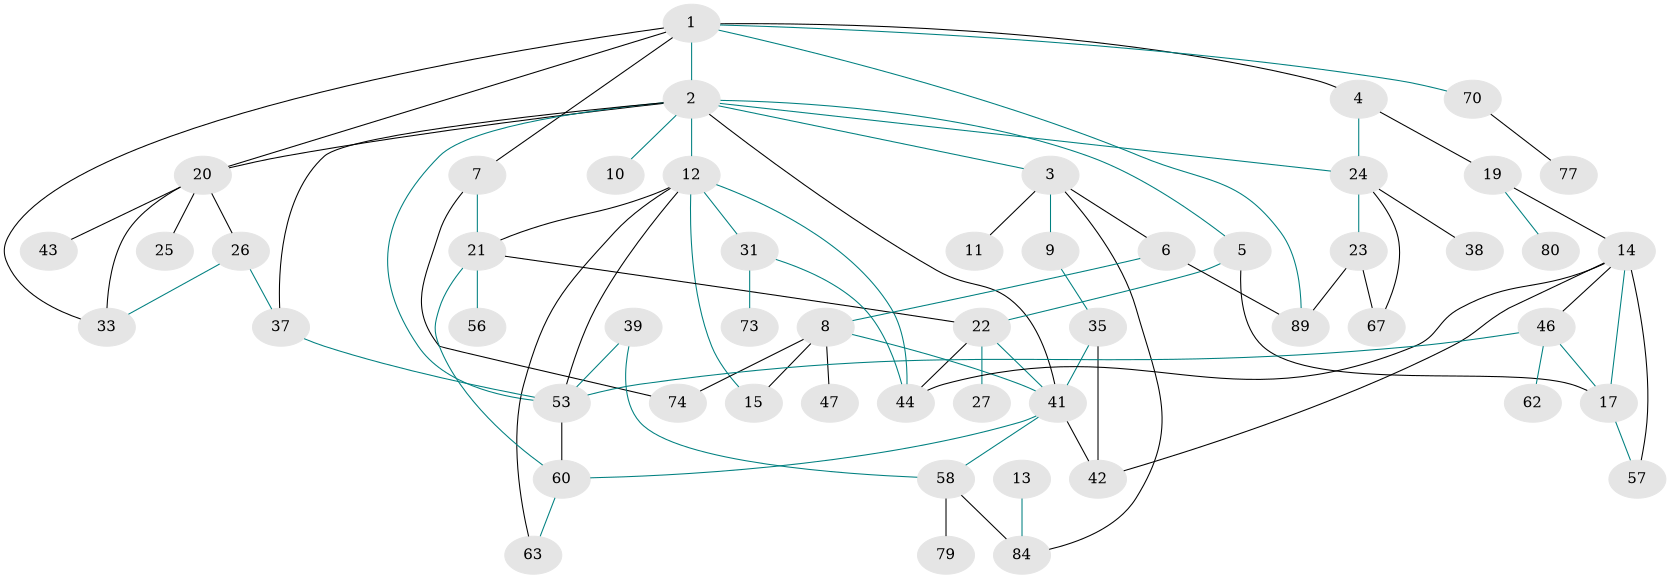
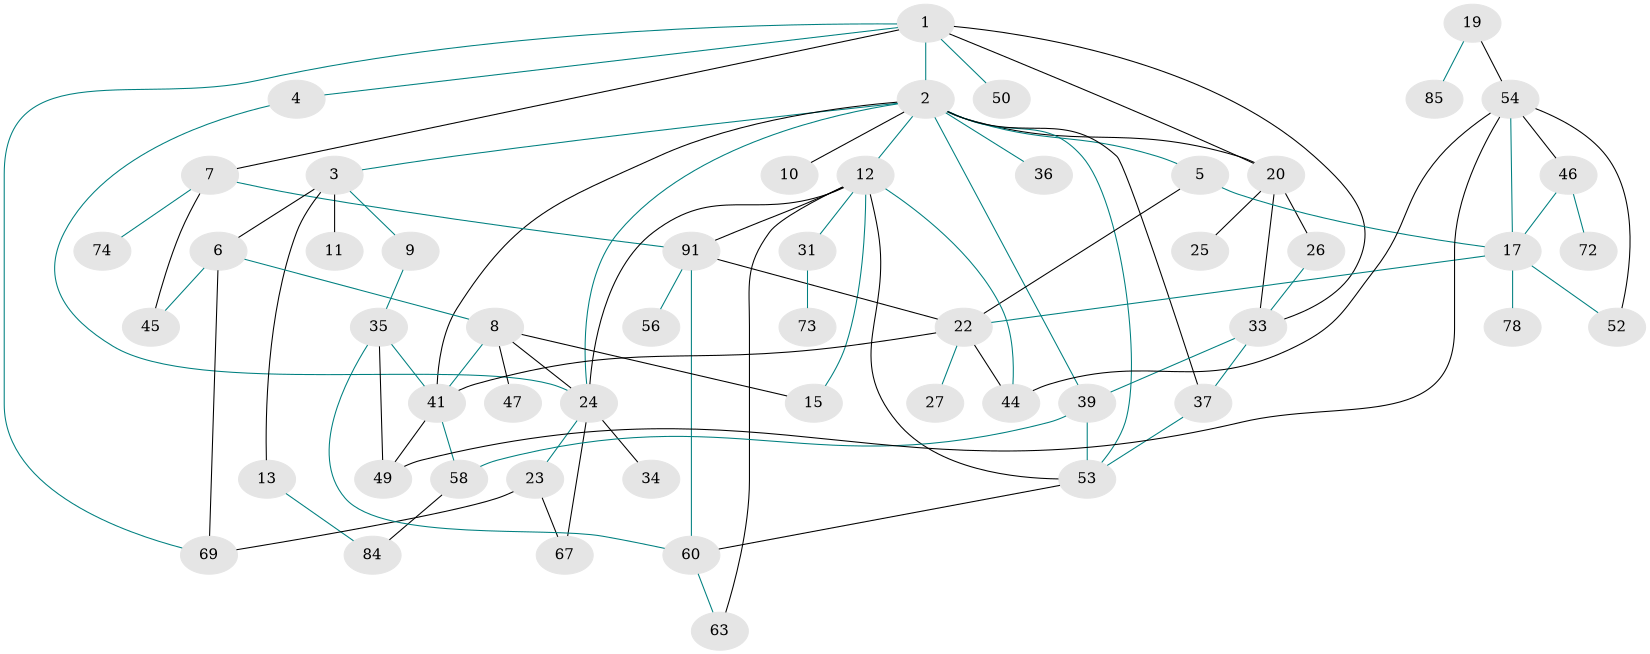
edge "1" -- "4": color black -> teal
node "70": label "70" -> "50"
edge "2" -- "10": color teal -> black
edge "4" -- "19": removed
node "36": added
node "77": removed
edge "12" -- "24": added
node "43": removed
node "21": label "21" -> "91"
edge "2" -- "39": added
node "38": label "38" -> "34"
node "80": label "80" -> "85"
node "14": label "14" -> "54"
edge "26" -- "37": now "33" -- "37"
edge "17" -- "22": added
edge "5" -- "22": color teal -> black
edge "31" -- "44": removed
node "45": added
node "89": label "89" -> "69"
node "78": added
edge "7" -- "74": color black -> teal
edge "46" -- "53": removed
edge "8" -- "74": now "8" -- "24"
edge "33" -- "39": added
edge "5" -- "17": color black -> teal
edge "22" -- "41": color teal -> black
edge "3" -- "84": now "3" -- "13"
node "62": label "62" -> "72"
edge "41" -- "60": now "35" -- "60"
node "42": label "42" -> "49"
node "57": label "57" -> "52"
node "79": removed
